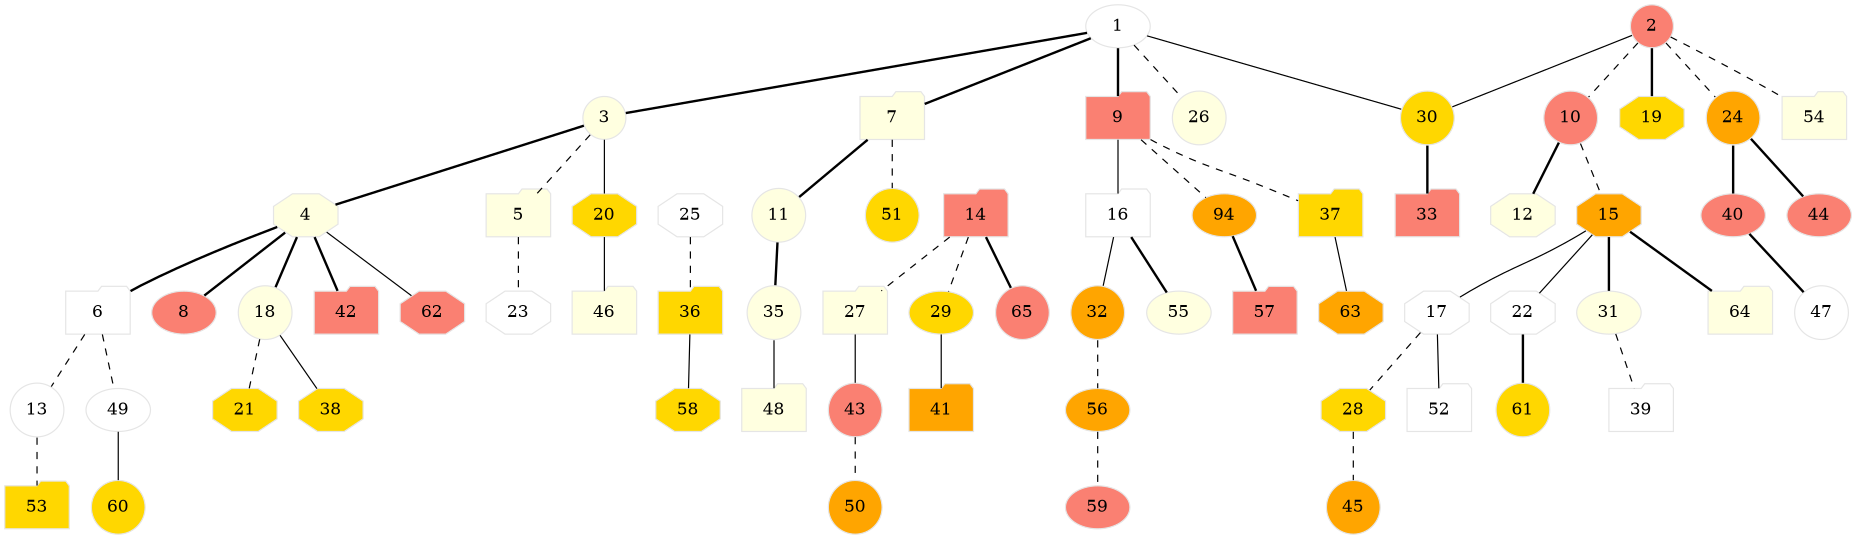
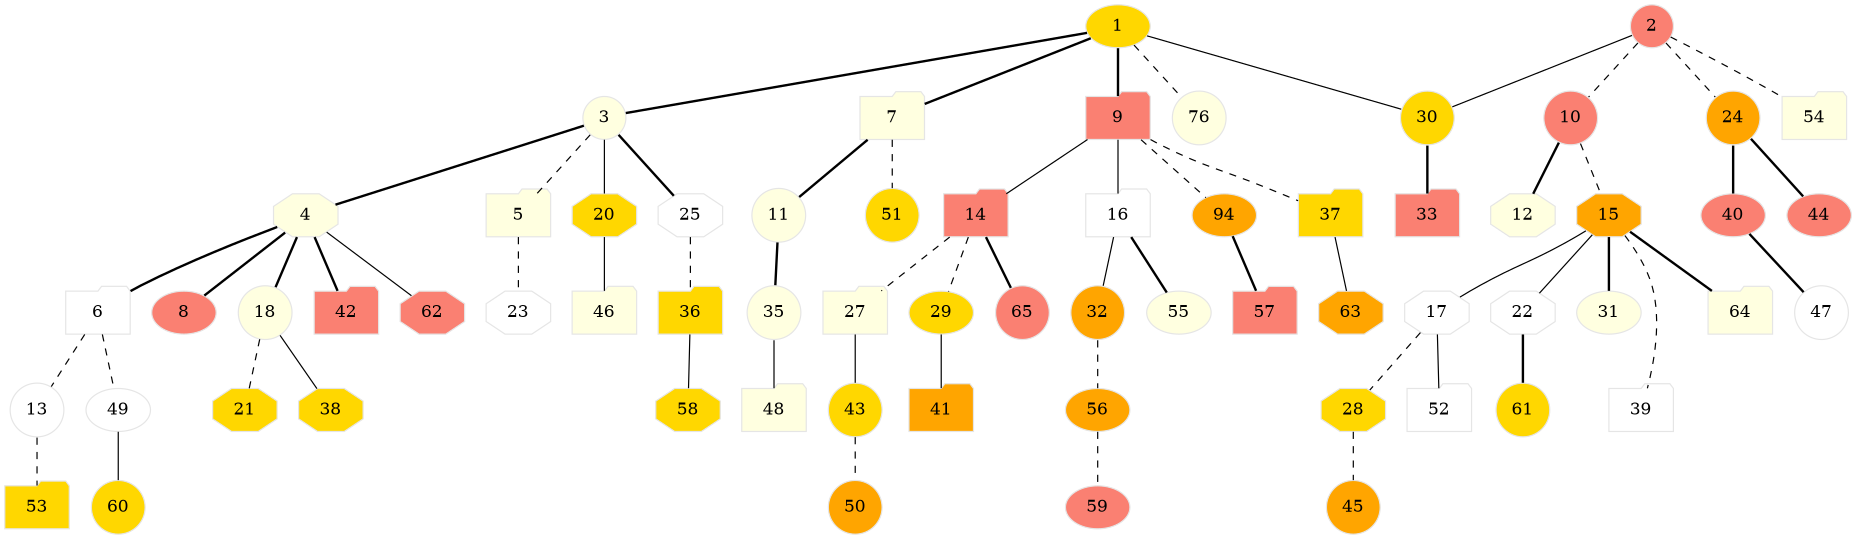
node "1": fillcolor white -> gold
node "26": label "26" -> "76"
node "19": removed
edge "3" -- "25": added
edge "9" -- "14": added
edge "31" -- "39": now "15" -- "39"
node "43": fillcolor salmon -> gold
